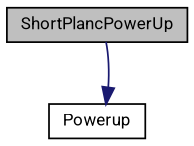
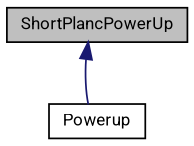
edge "ShortPlancPowerUp" -> "Powerup": reversed
